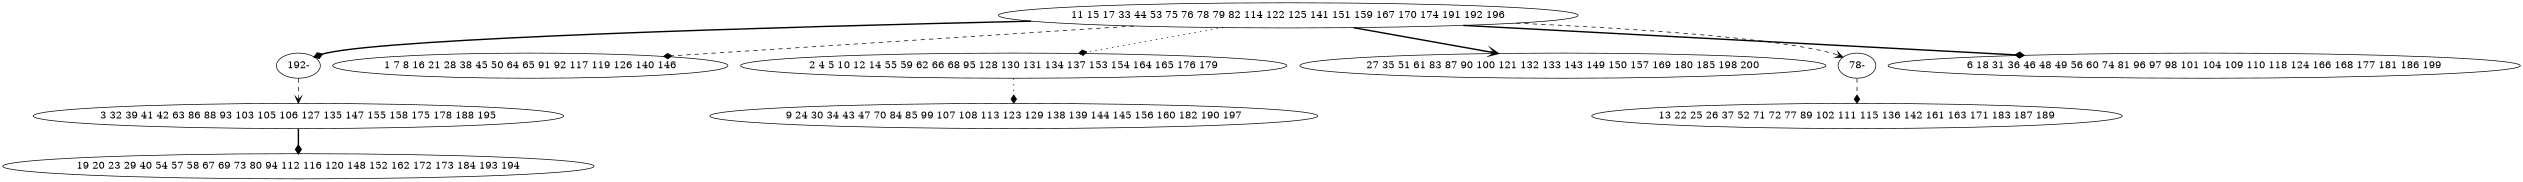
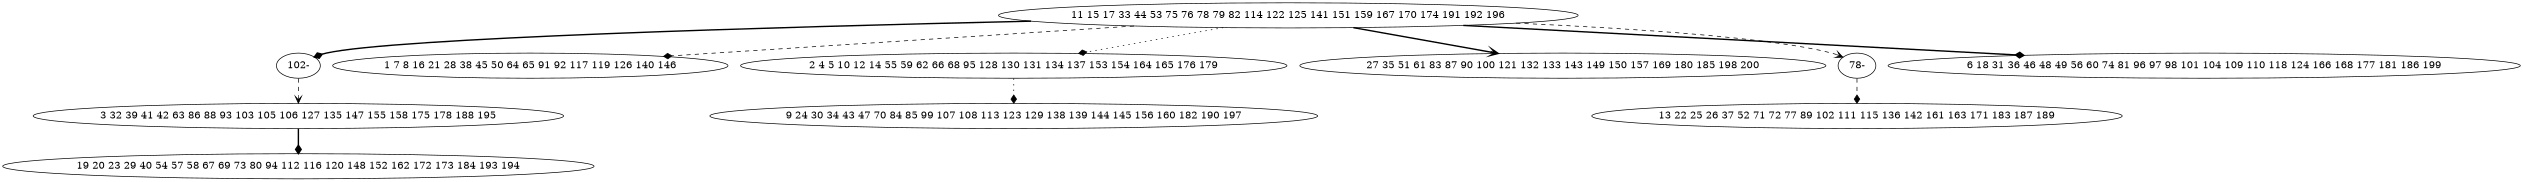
node "192-": label "192-" -> "102-"
